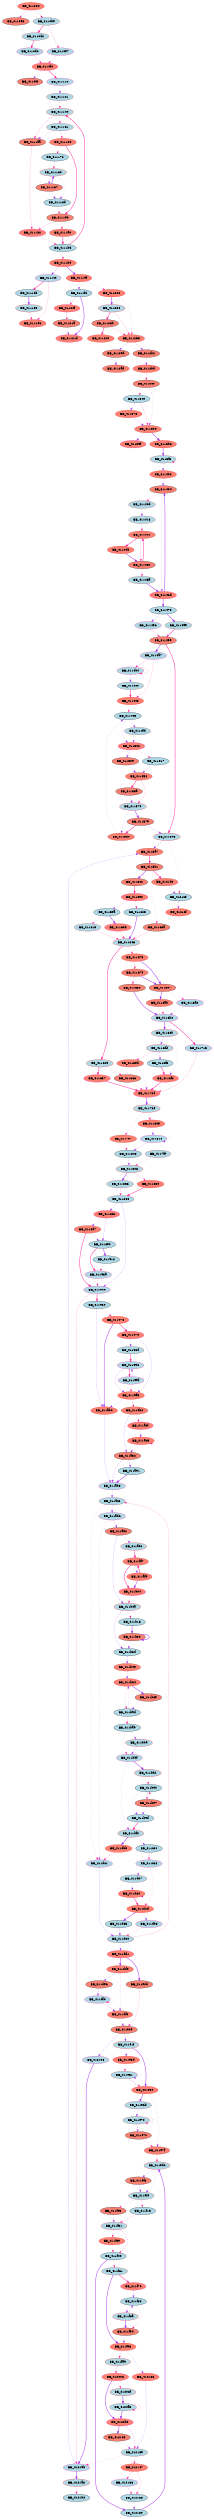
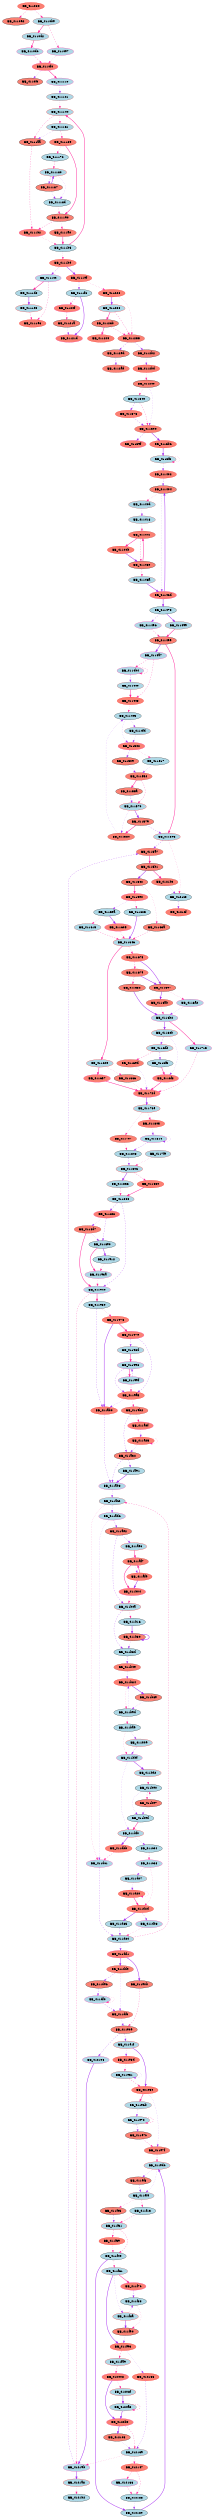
edge "BB_421e5e" -> "BB_411e6b": color purple -> deeppink
edge "BB_411f83" -> "BB_411f8a": now "BB_411f61" -> "BB_411f8a"
